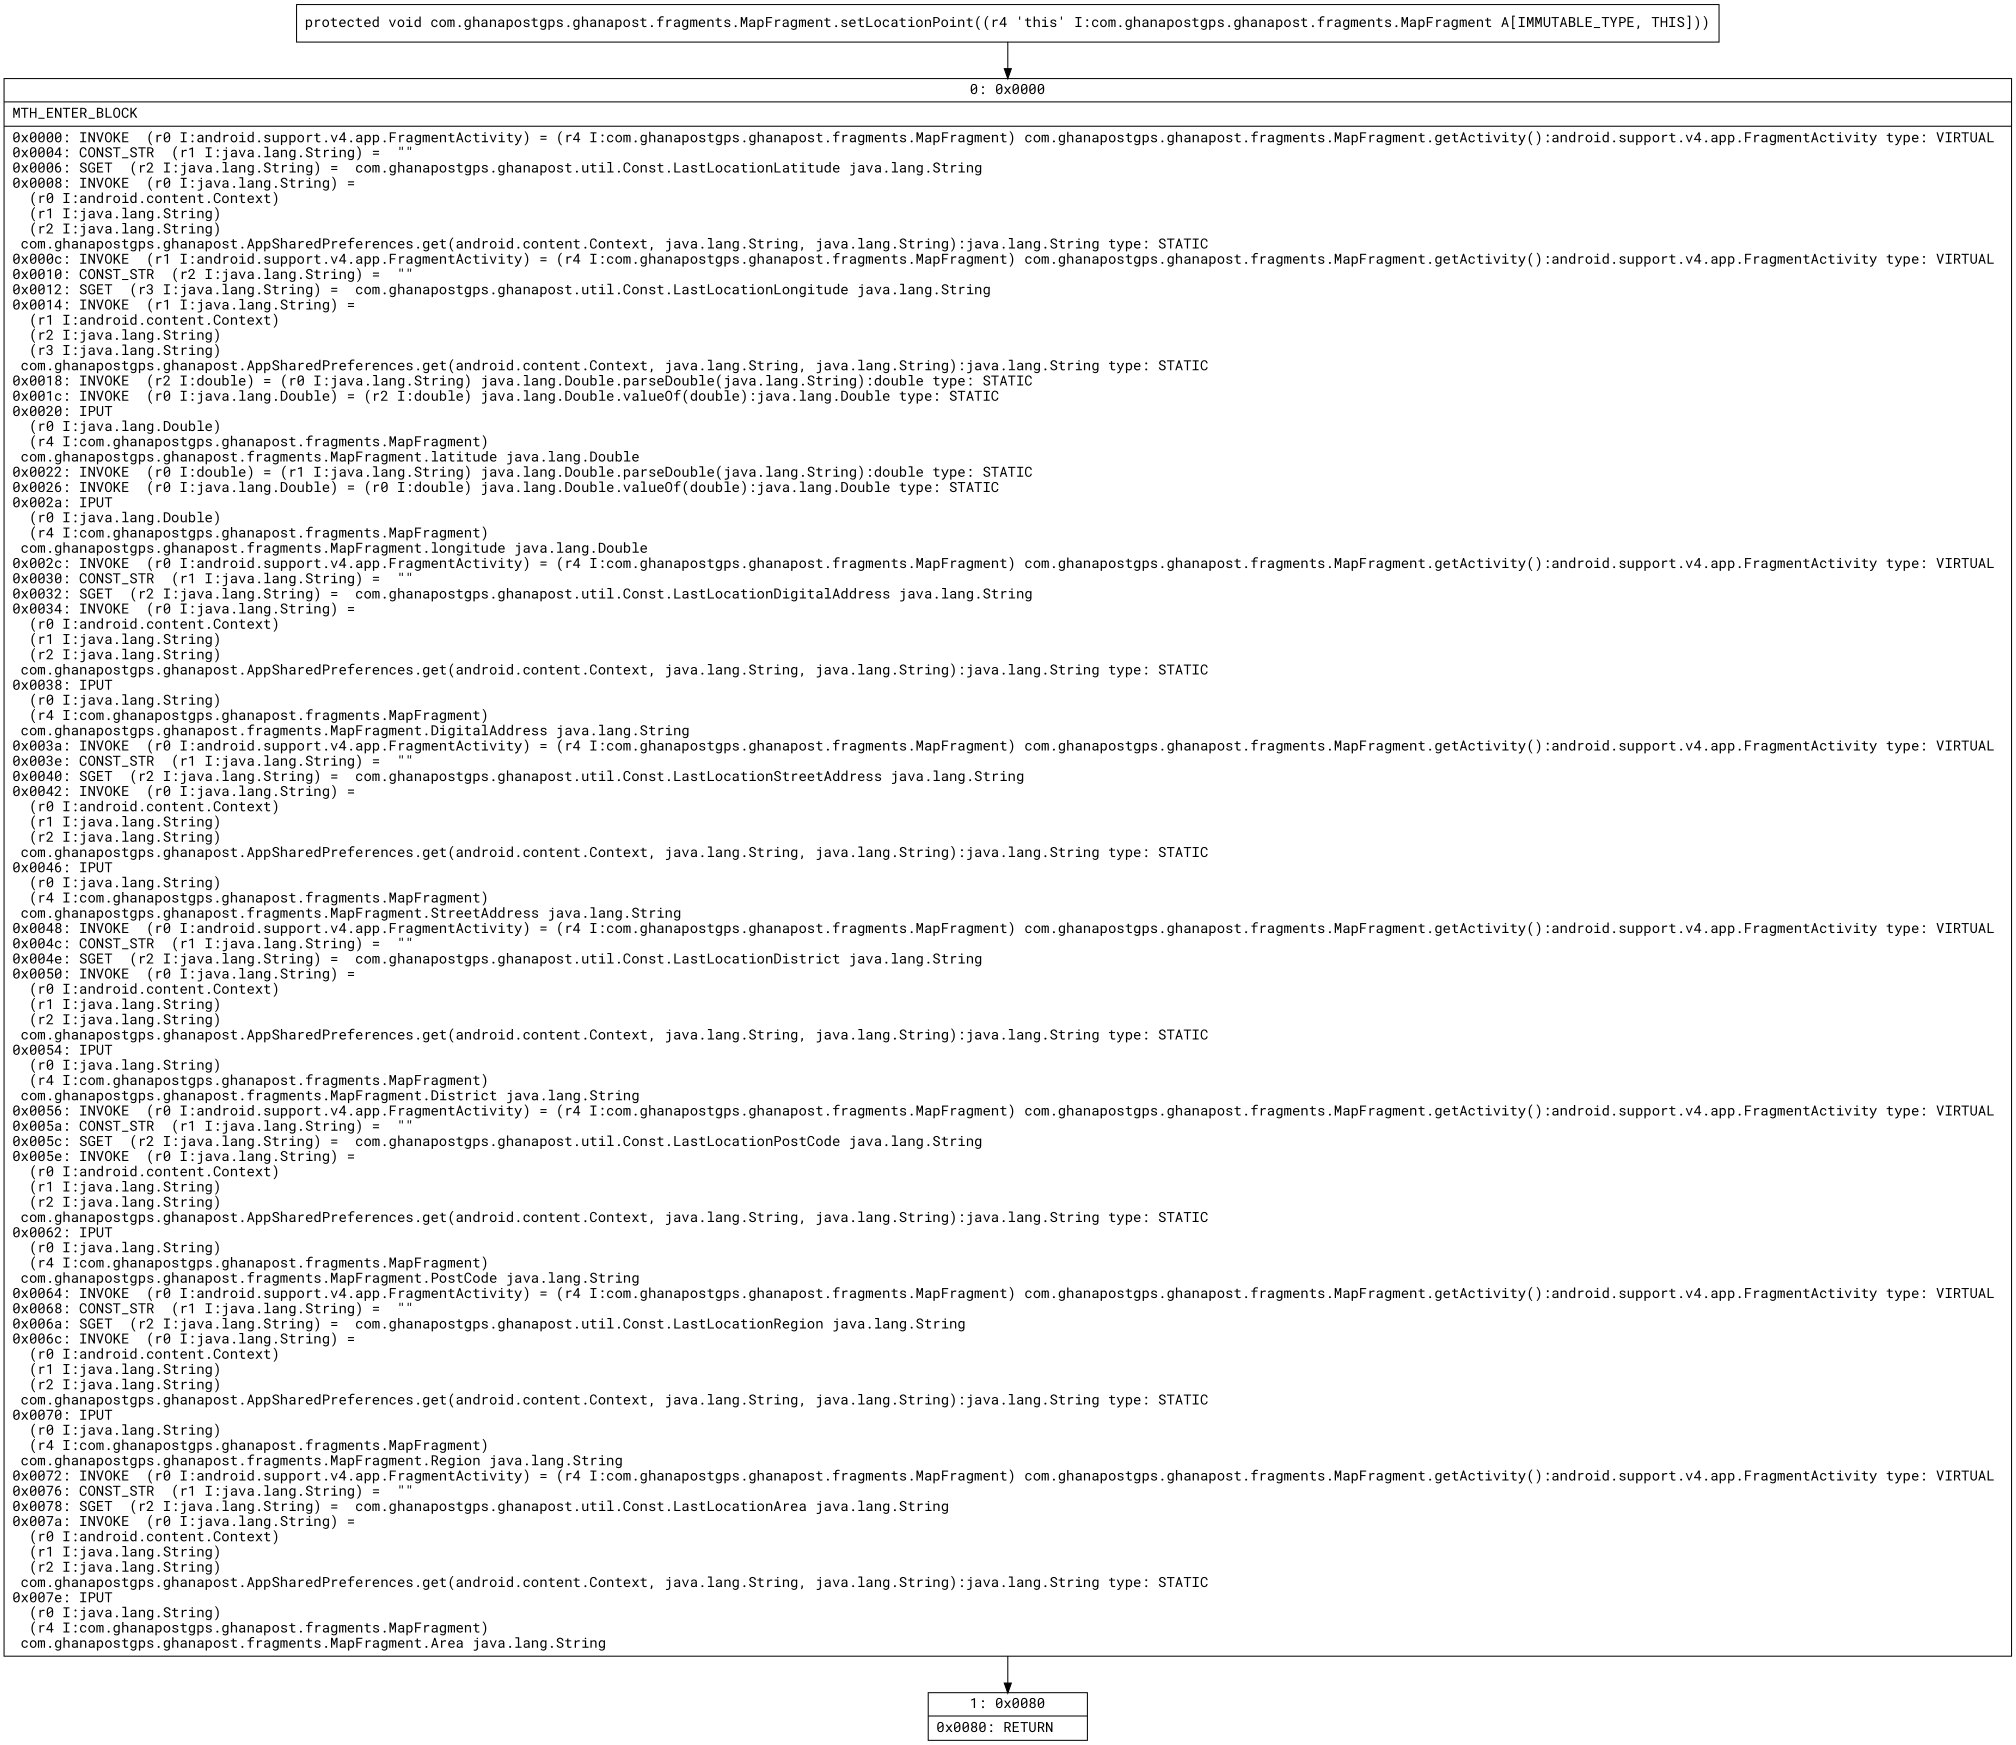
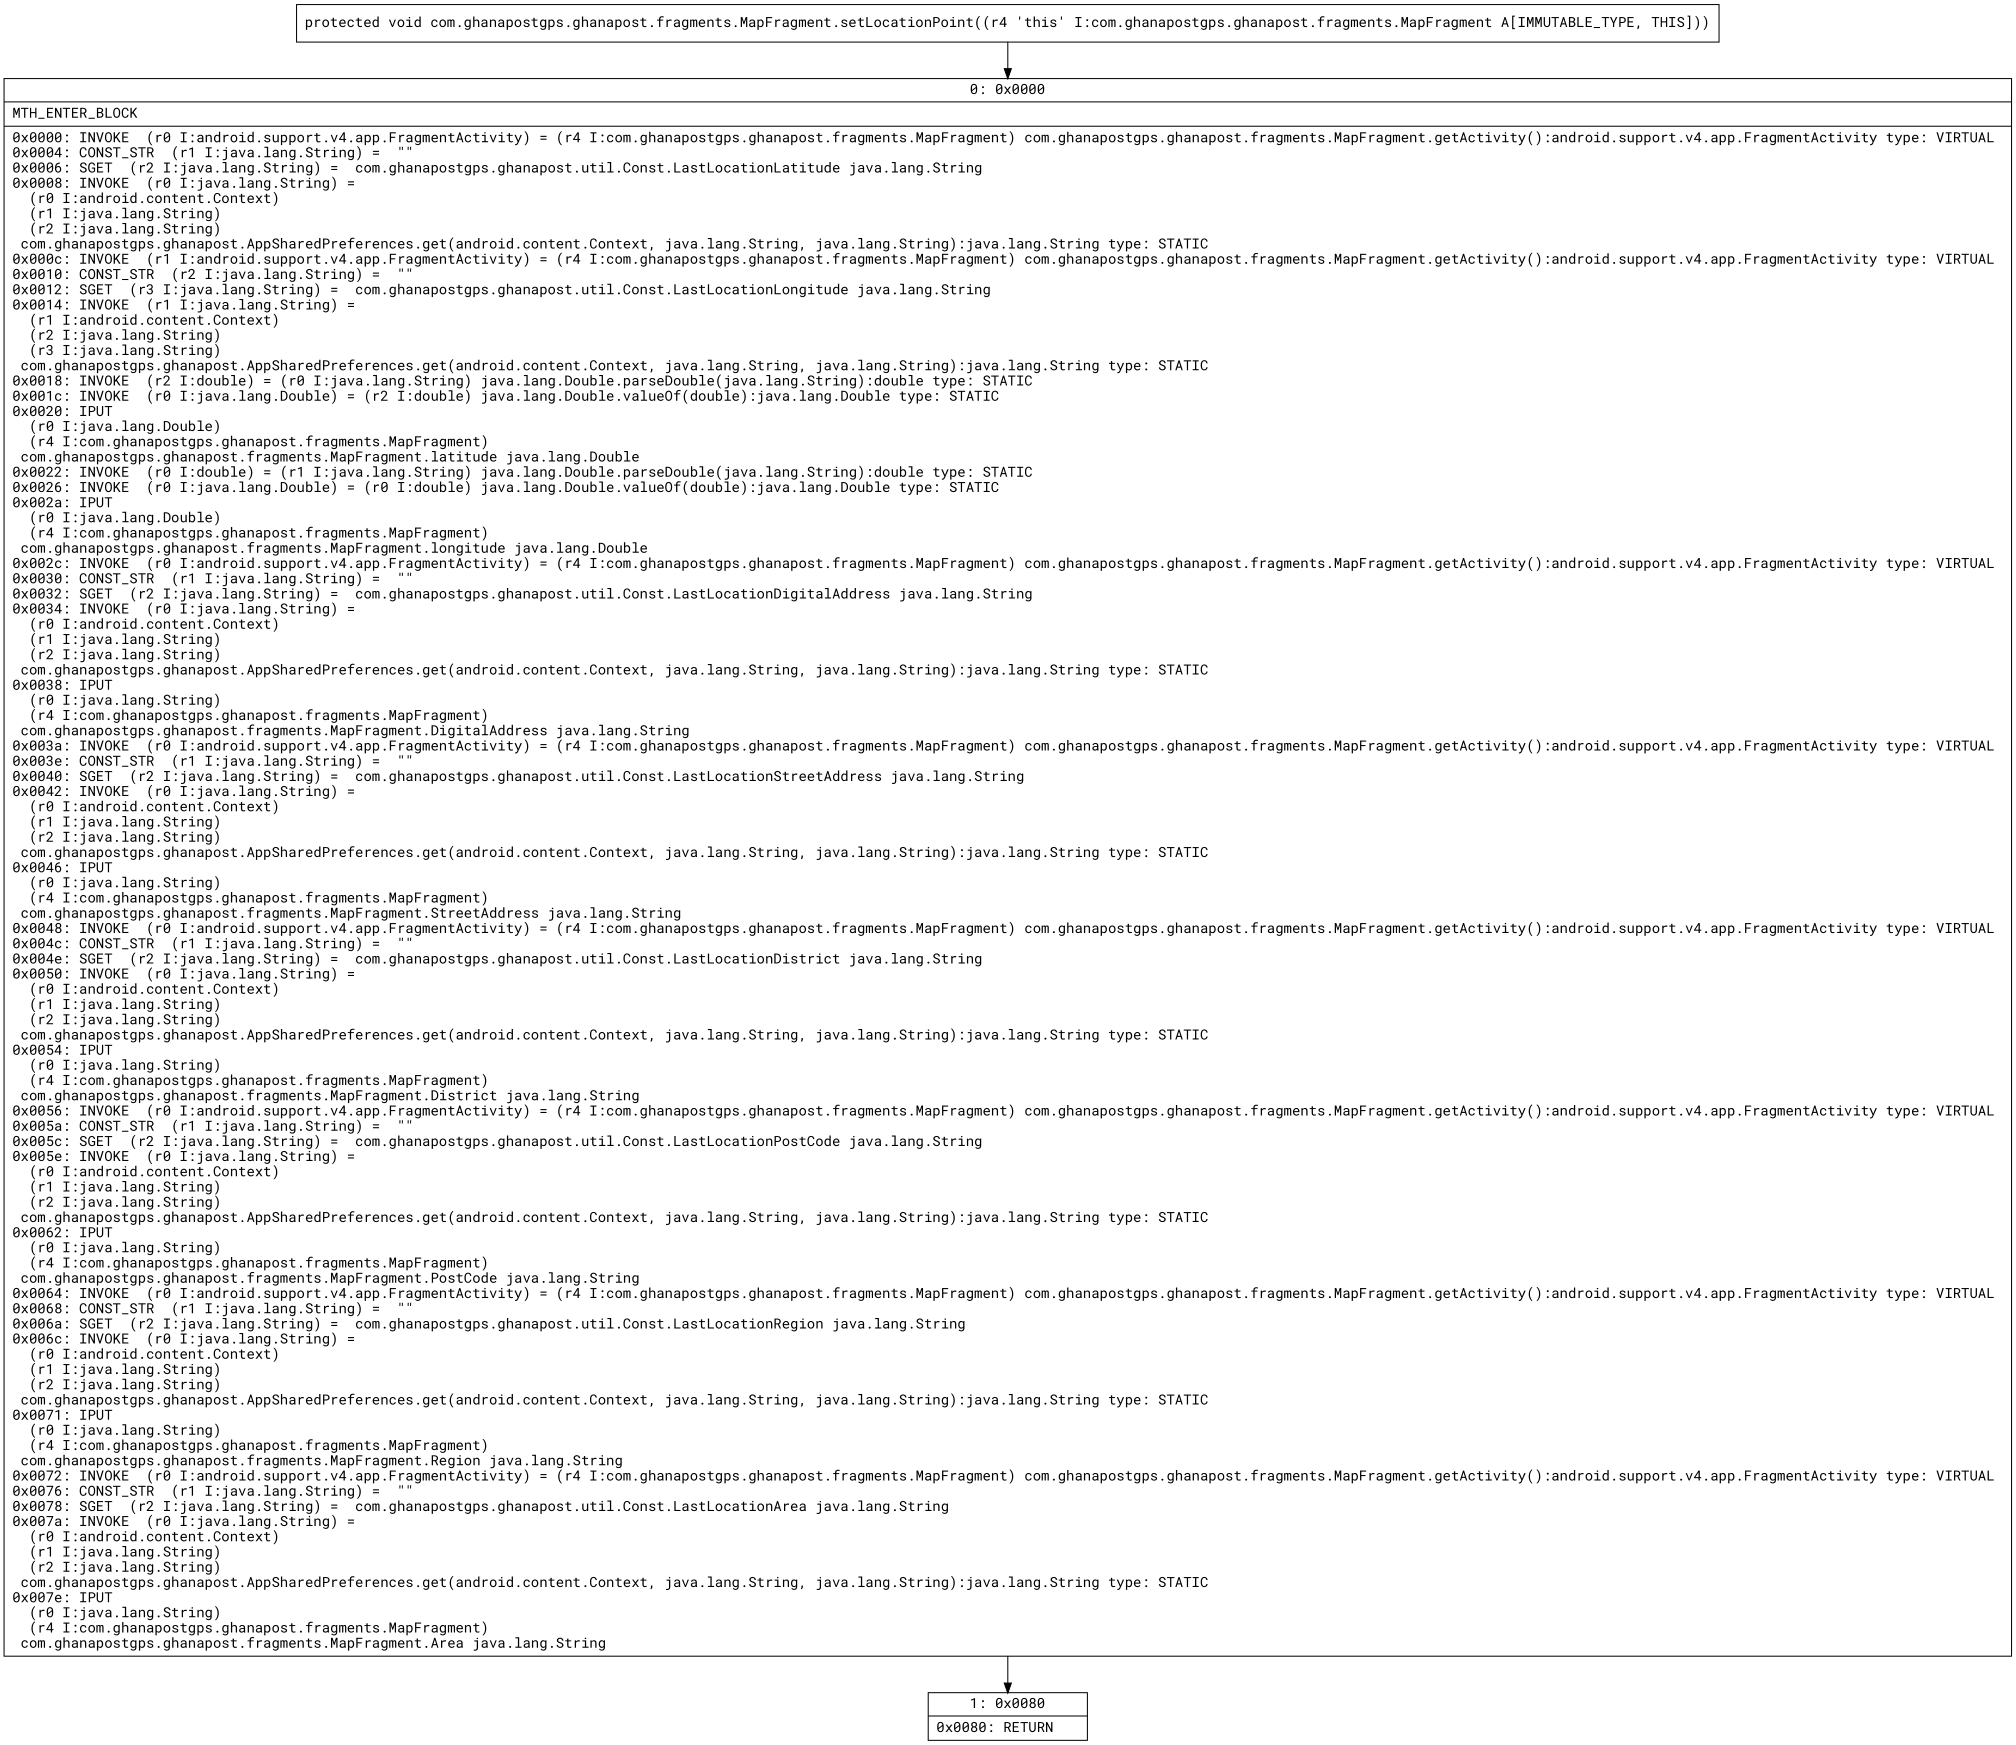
node "0: 0x0000": text "0x0070: IPUT" -> "0x0071: IPUT"
